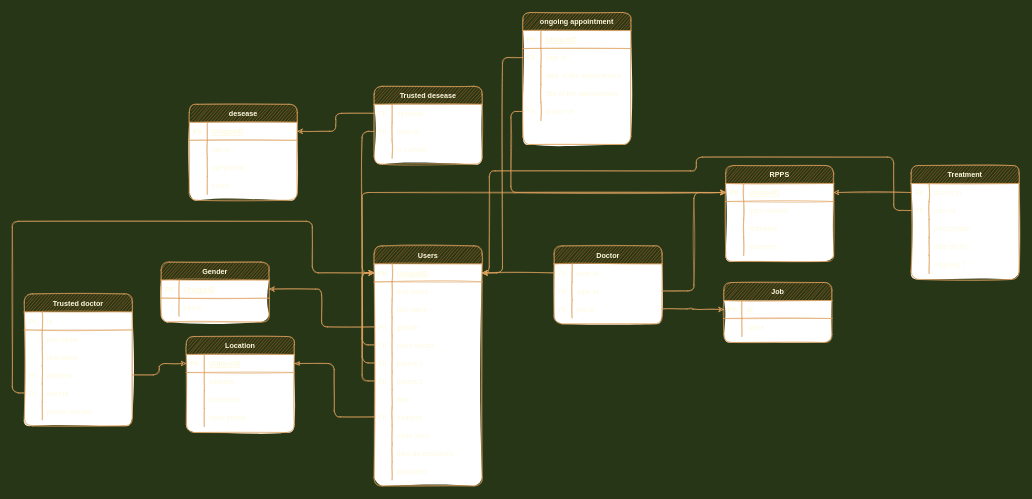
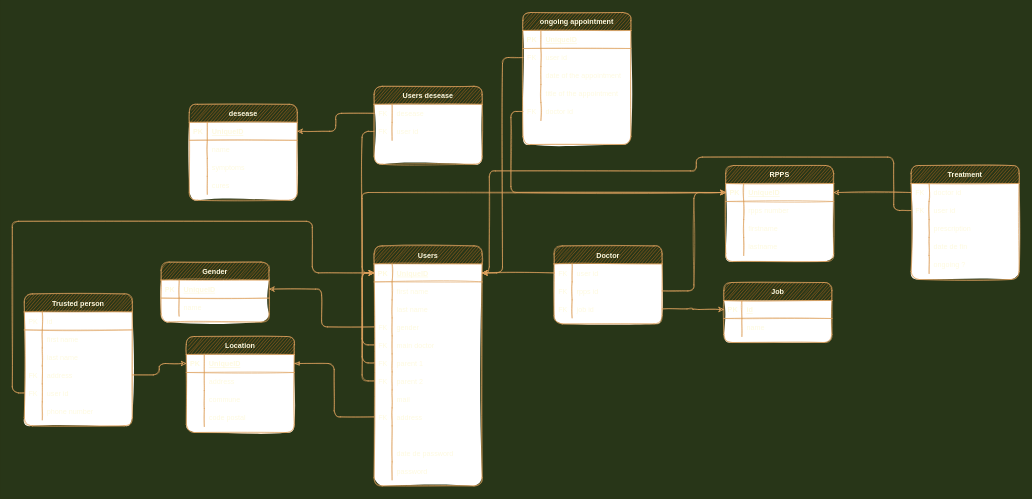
node "Trusted desease": label "Trusted desease" -> "Users desease"
node "is current": removed
node "Trusted doctor": label "Trusted doctor" -> "Trusted person"
node "code sécu": removed
